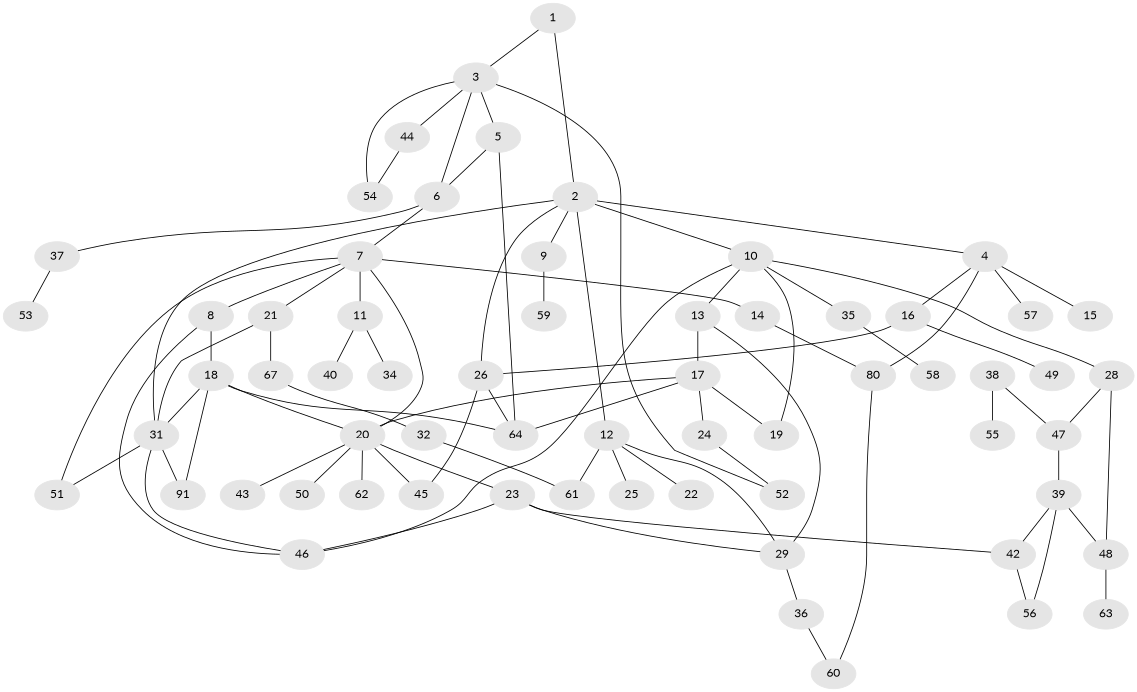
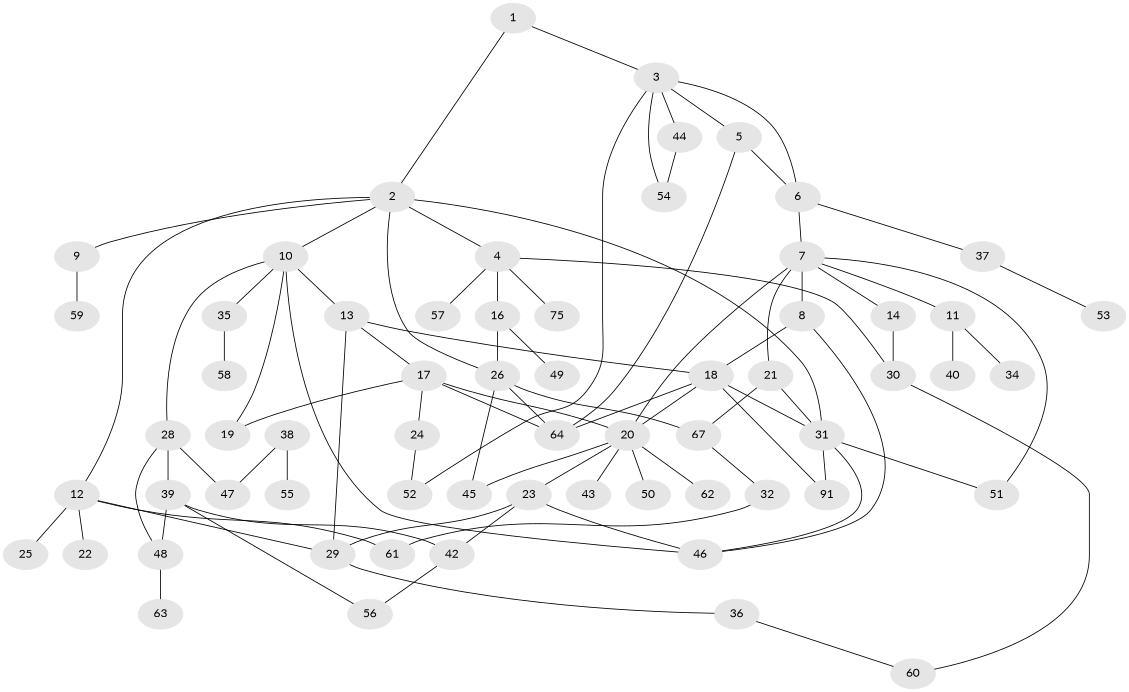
node "15": label "15" -> "75"
edge "13" -- "18": added
node "80": label "80" -> "30"
edge "26" -- "67": added
edge "47" -- "39": now "28" -- "39"
